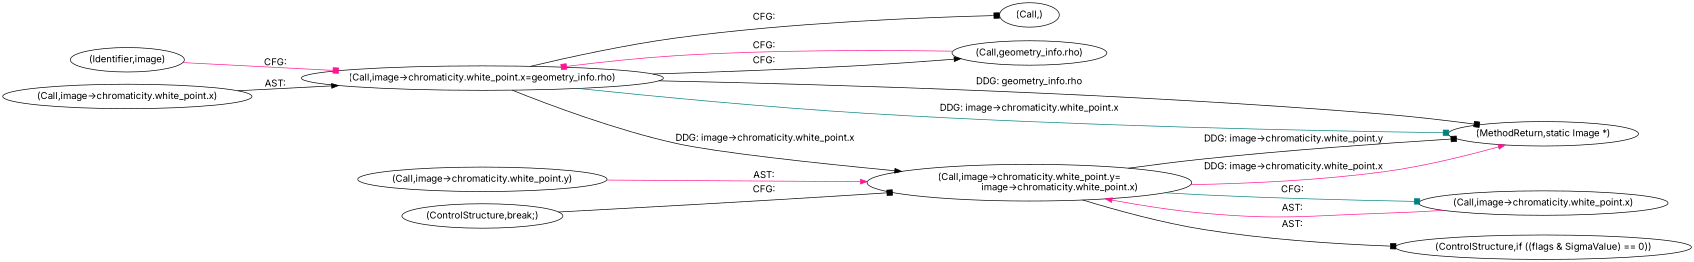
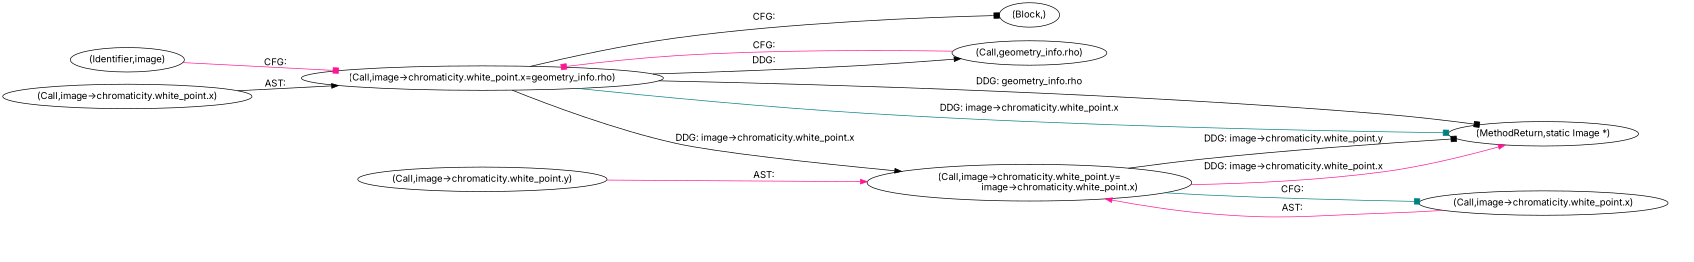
node "(Call,)": label "(Call,)" -> "(Block,)"
edge "(Call,image->chromaticity.white_point.x=geometry_info.rho)" -> "(Call,geometry_info.rho)": label "CFG: " -> "DDG: "
node "(ControlStructure,break;)": removed
node "(ControlStructure,if ((flags & SigmaValue) == 0))": removed
